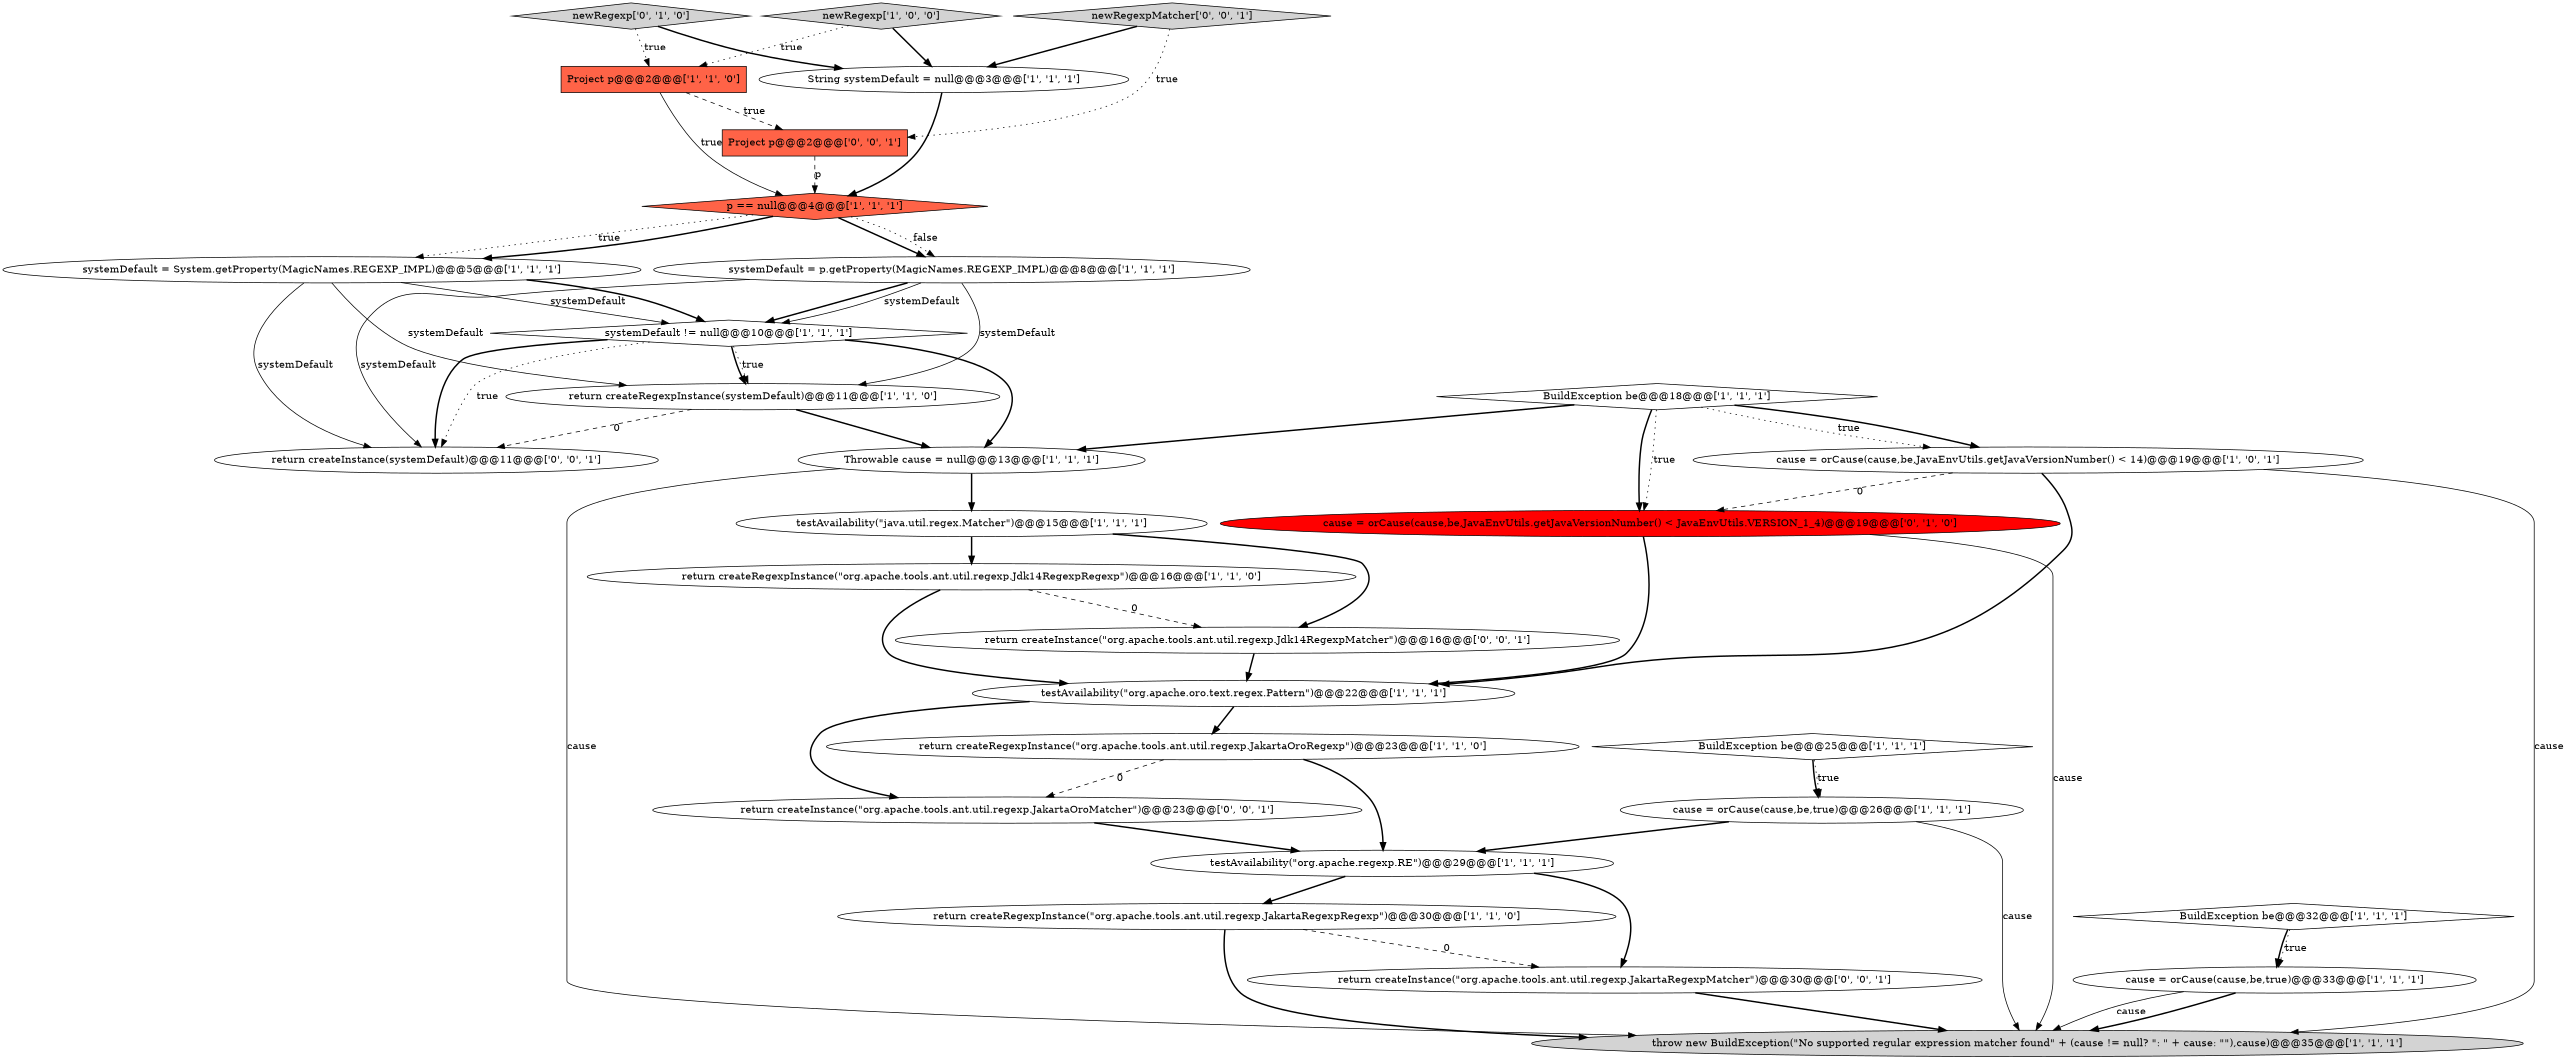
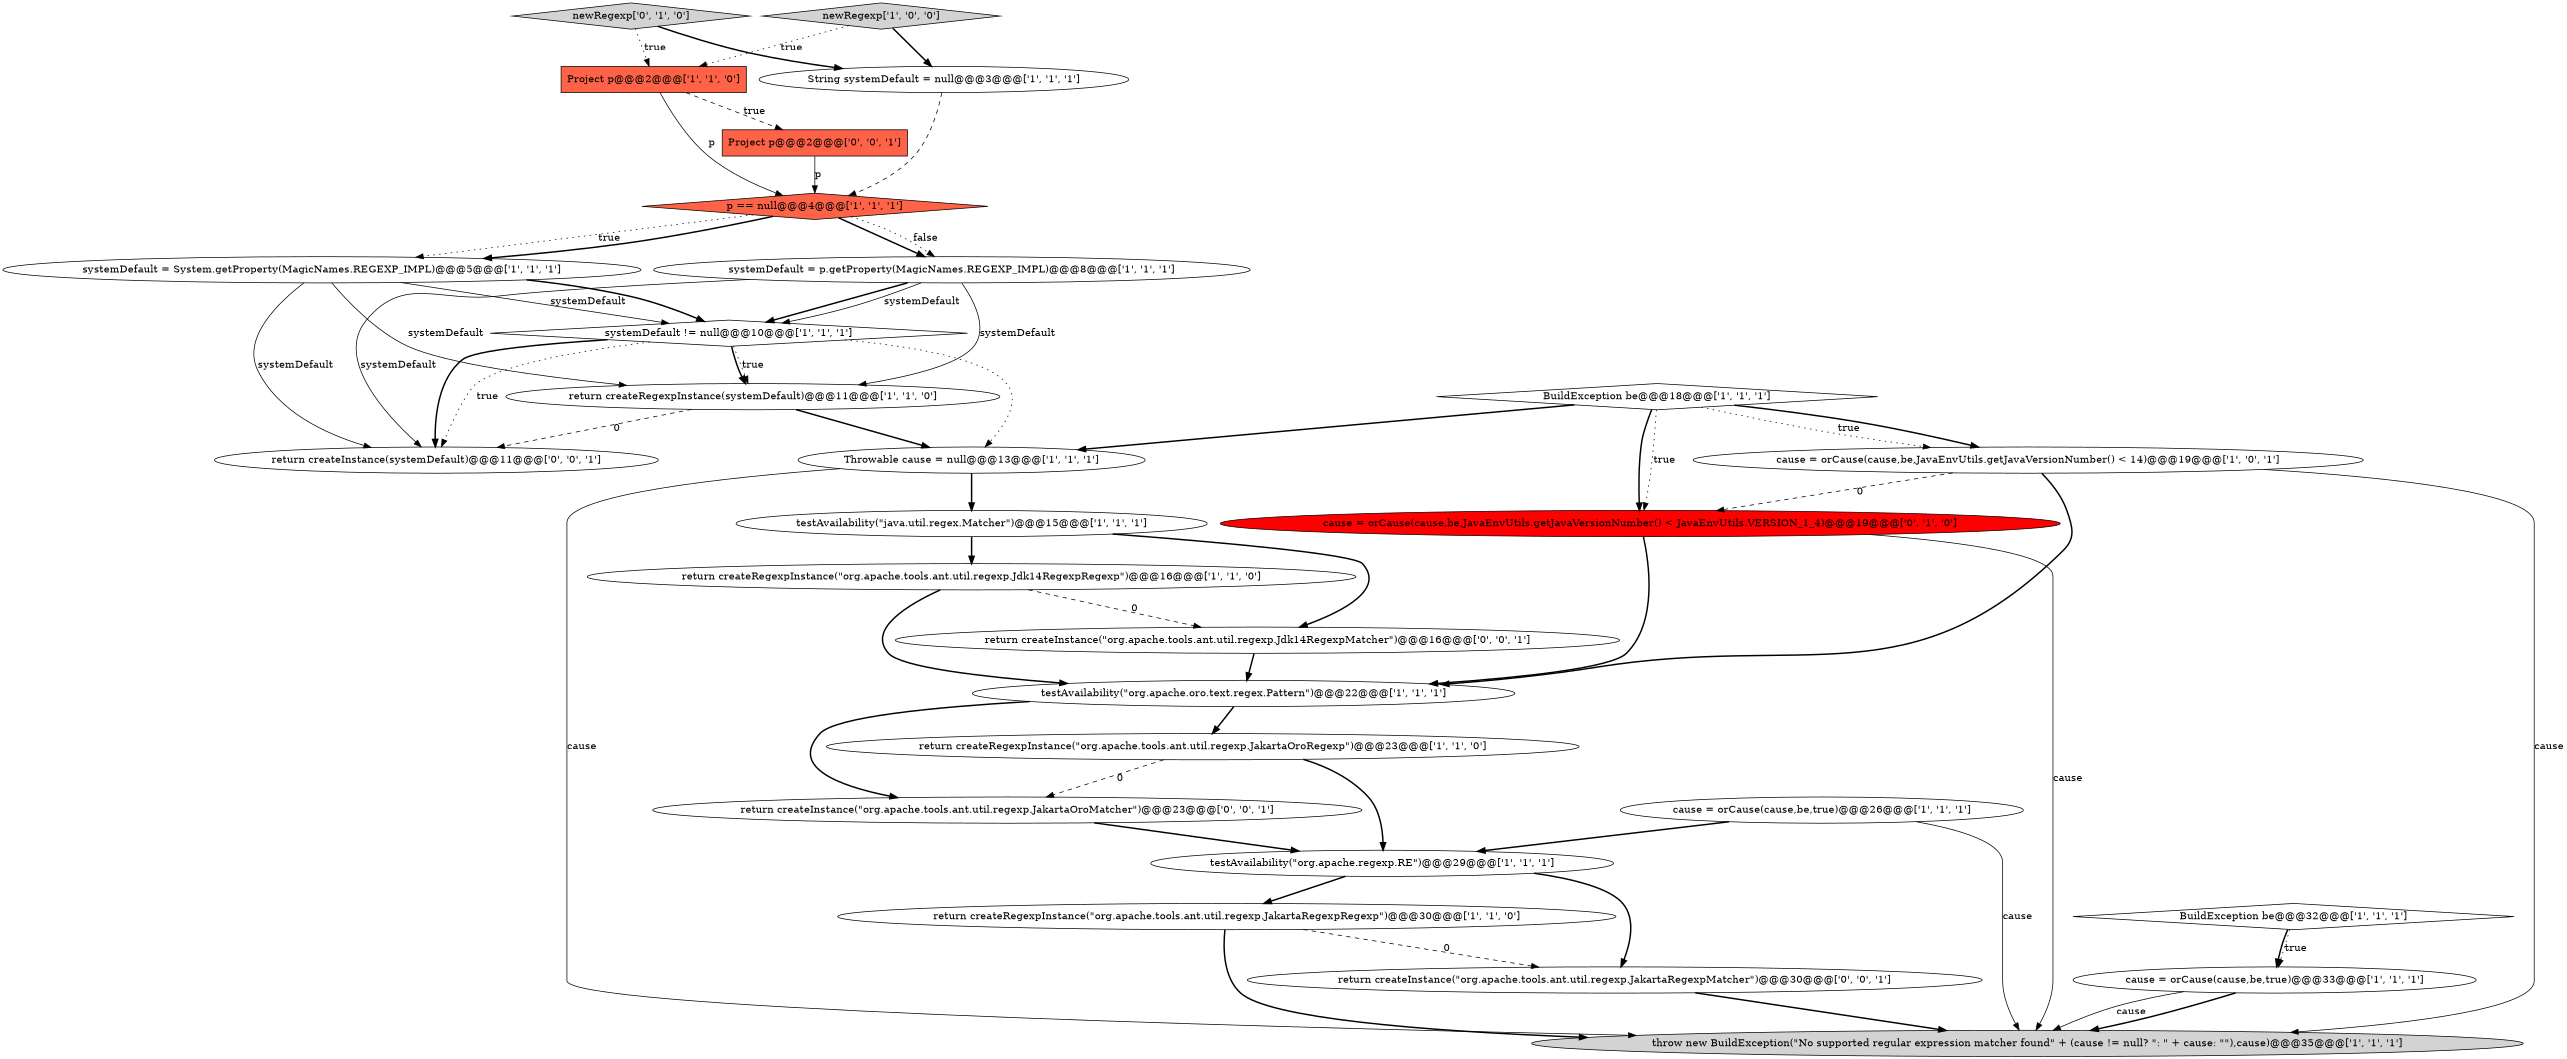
node "newRegexpMatcher['0', '0', '1']": removed
edge "Project p@@@2@@@['1', '1', '0']" -> "p == null@@@4@@@['1', '1', '1']": label "true" -> "p"
edge "String systemDefault = null@@@3@@@['1', '1', '1']" -> "p == null@@@4@@@['1', '1', '1']": style bold -> dashed
edge "Project p@@@2@@@['0', '0', '1']" -> "p == null@@@4@@@['1', '1', '1']": style dashed -> solid
edge "systemDefault != null@@@10@@@['1', '1', '1']" -> "Throwable cause = null@@@13@@@['1', '1', '1']": style bold -> dotted
node "BuildException be@@@25@@@['1', '1', '1']": removed
